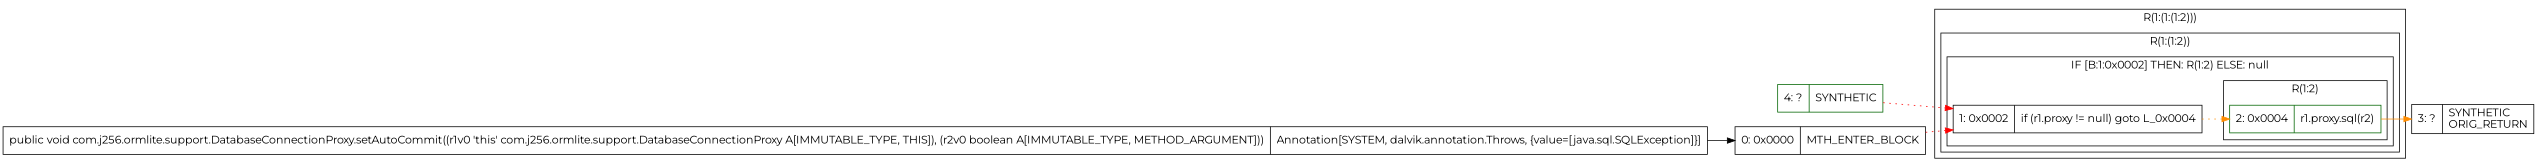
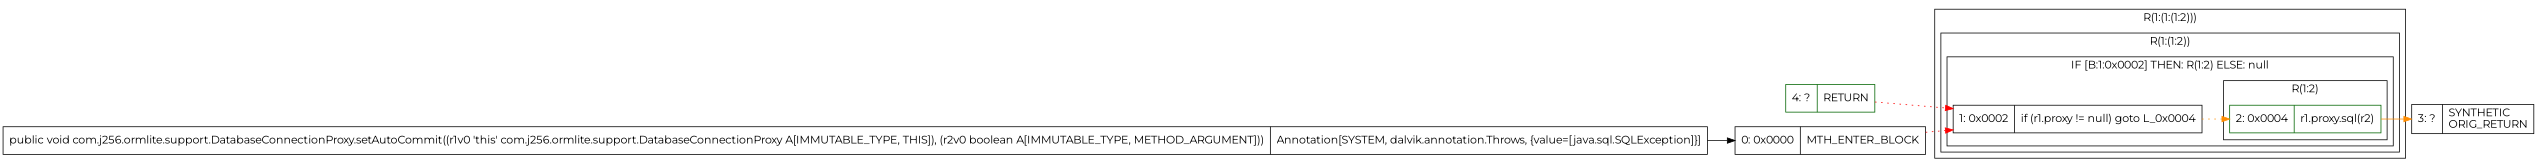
node "4: ?": text "SYNTHETIC" -> "RETURN"
